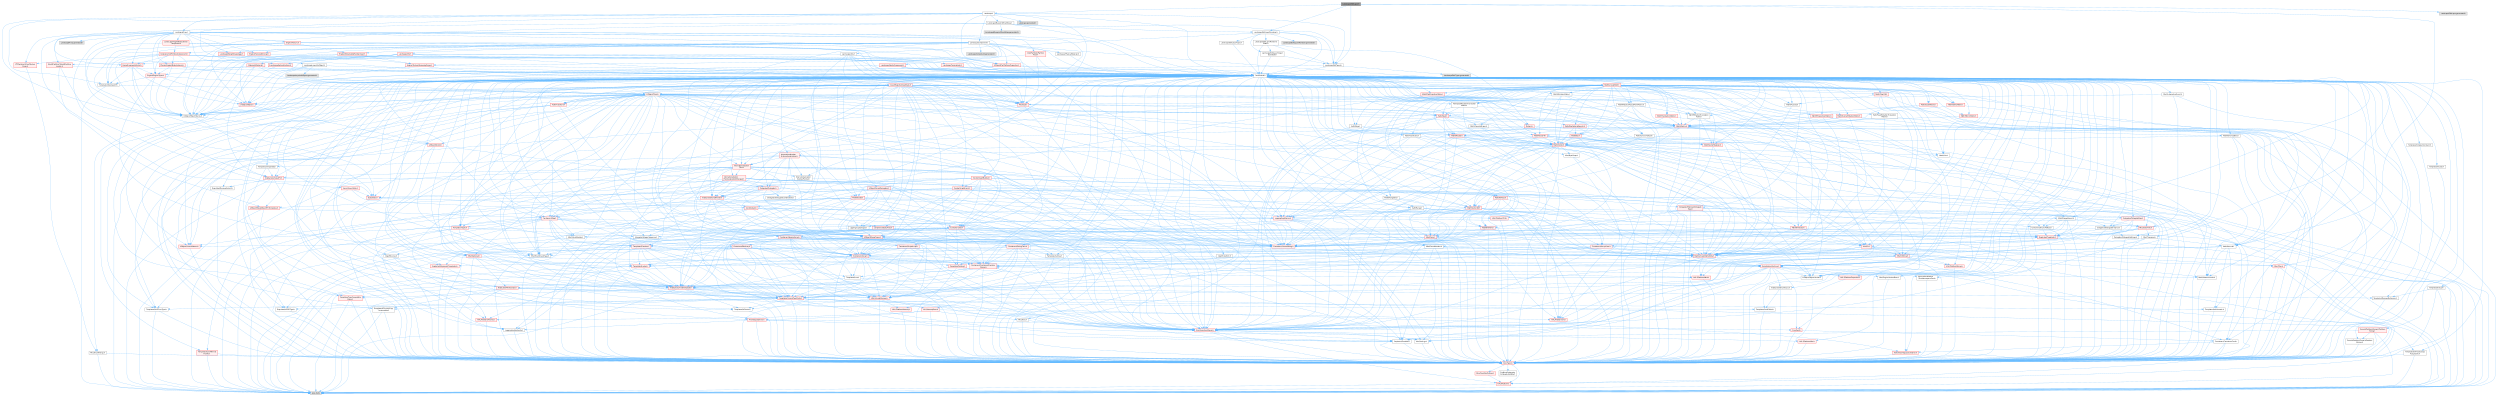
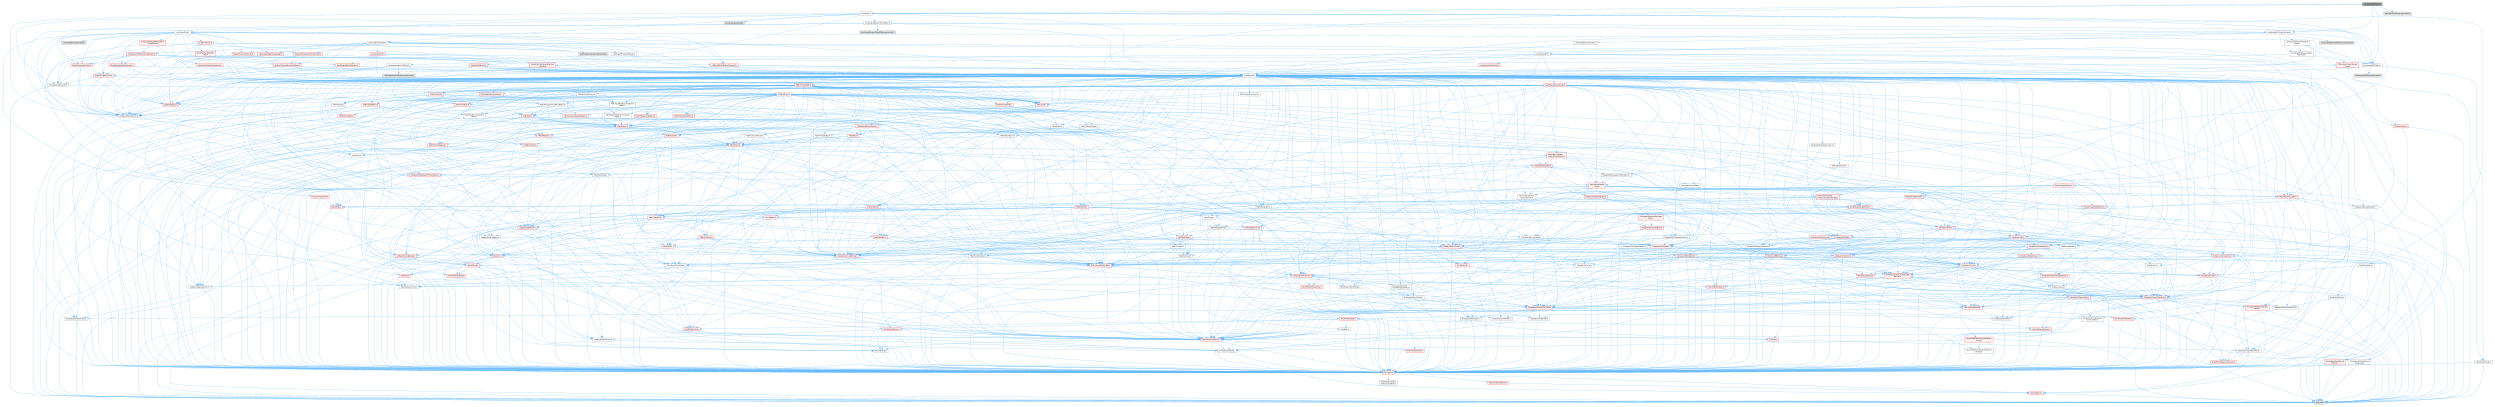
node "Texture.h": label "Texture.h" -> "ScriptInterface.h"
edge "Internationalization /Internationalization.h" -> "Internationalization /Text.h": now "Delegates/DelegateCombinations.h" -> "Internationalization /Text.h"
node "RenderGraphDefinitions.h": added
